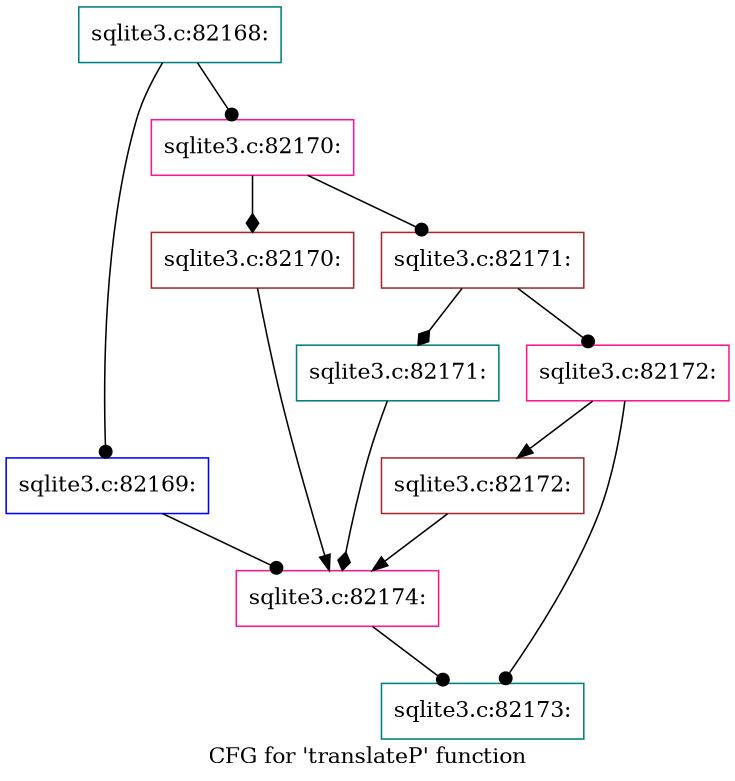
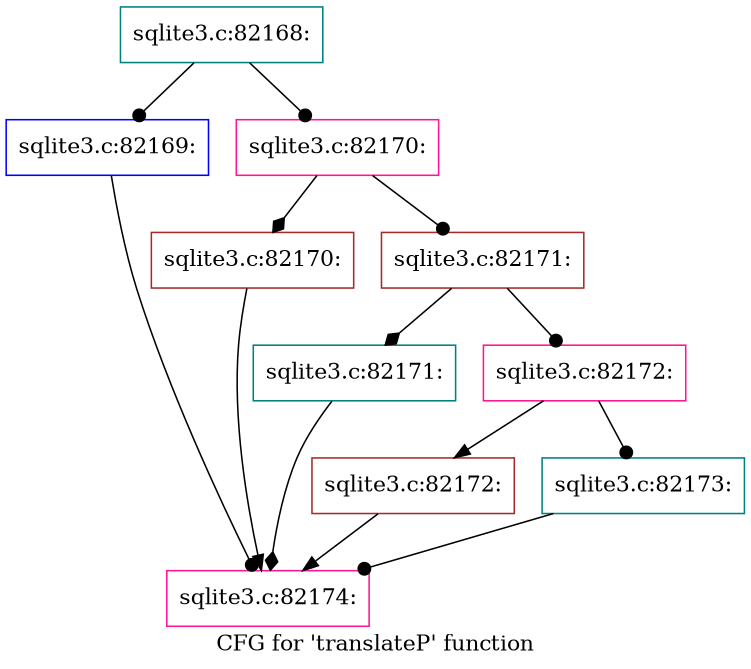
edge "sqlite3.c:82174:" -> "sqlite3.c:82173:": reversed
